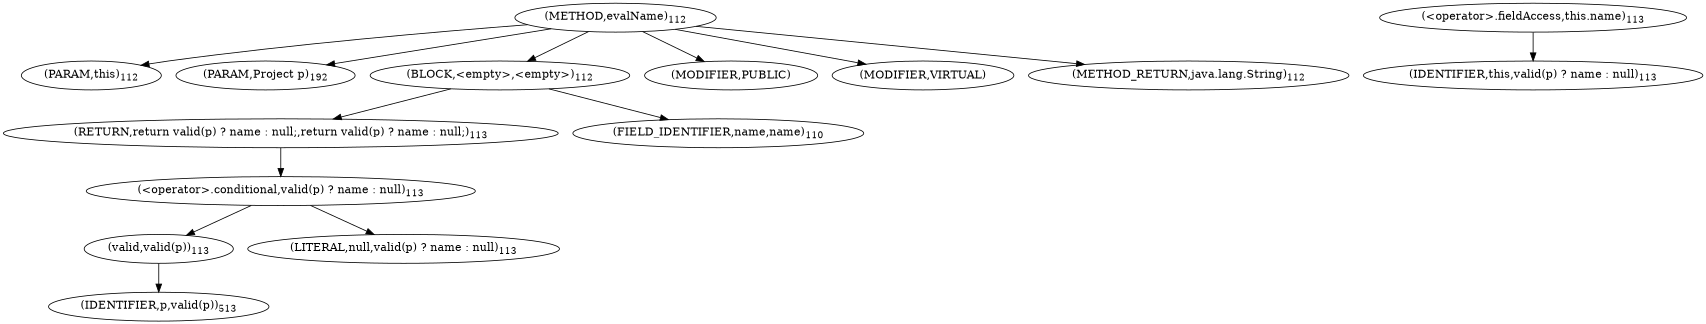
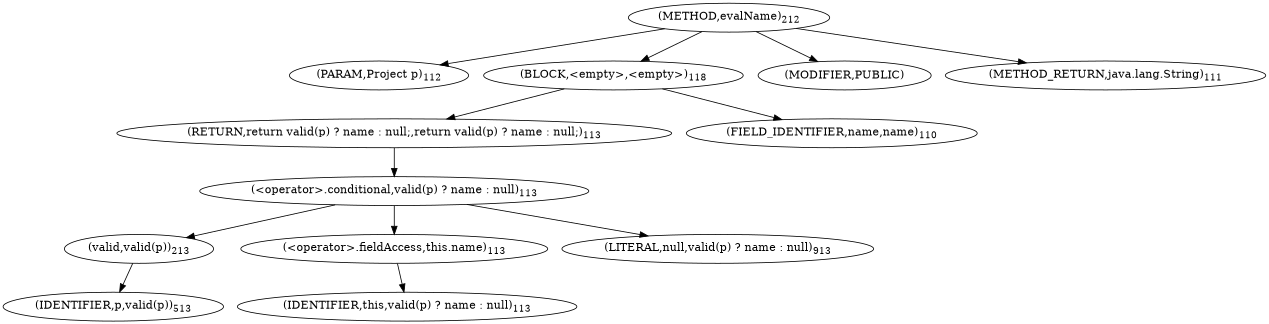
node "(METHOD,evalName)": text "112" -> "212"
node "(PARAM,Project p)": text "192" -> "112"
node "(BLOCK,<empty>,<empty>)": text "112" -> "118"
node "(METHOD_RETURN,java.lang.String)": text "112" -> "111"
node "(PARAM,this)": removed
node "(MODIFIER,VIRTUAL)": removed
edge "(<operator>.conditional,valid(p) ? name : null)" -> "(<operator>.fieldAccess,this.name)": added
node "(valid,valid(p))": text "113" -> "213"
node "(LITERAL,null,valid(p) ? name : null)": text "113" -> "913"
